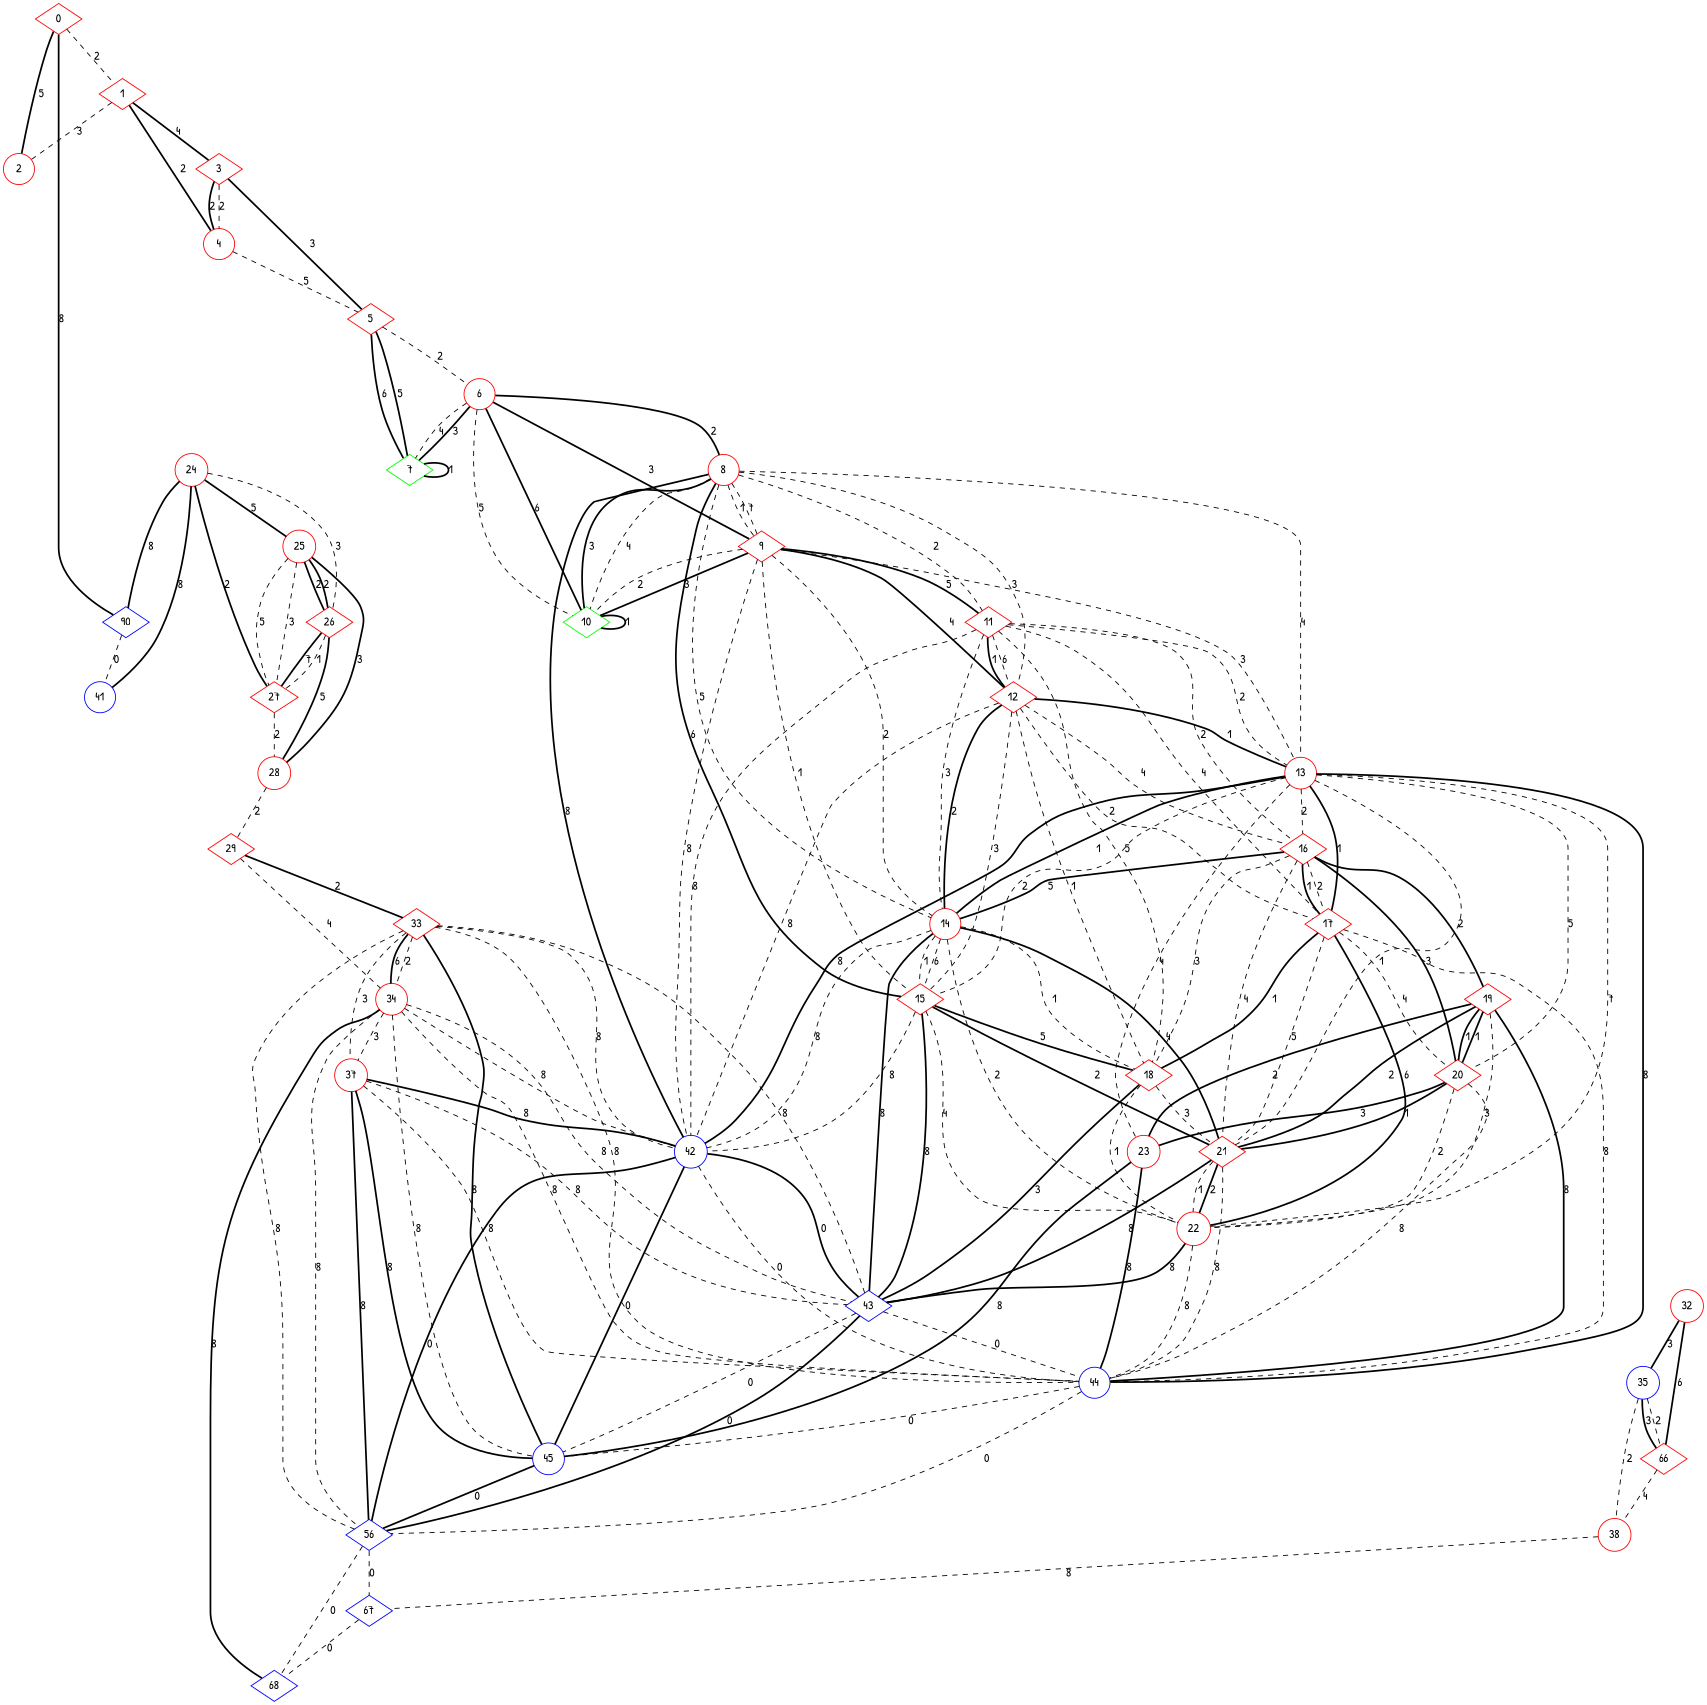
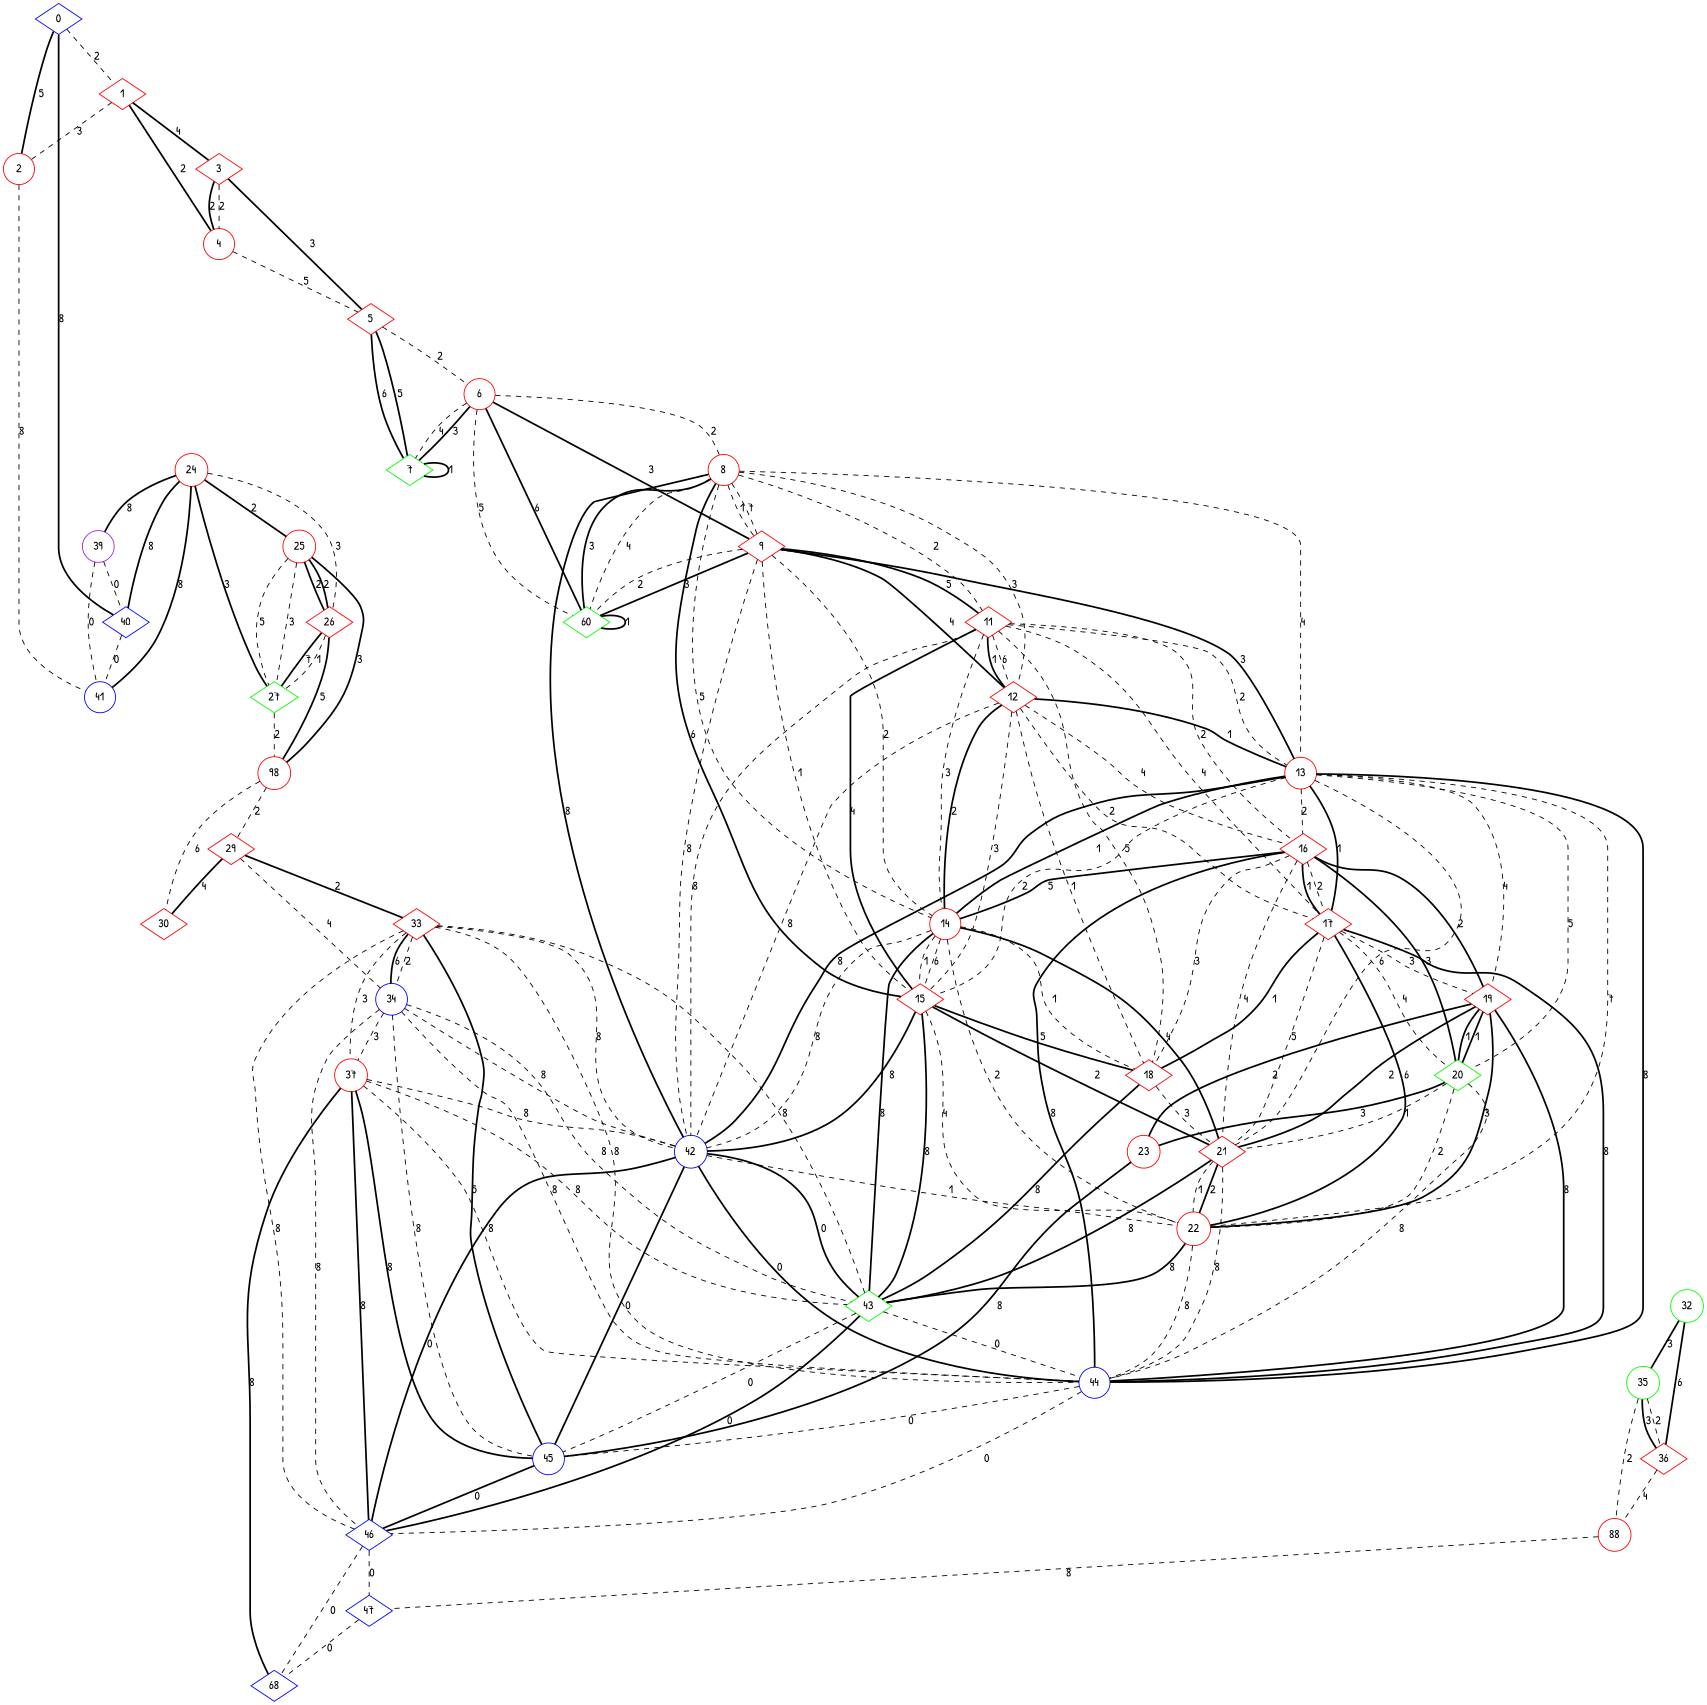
node "0": color red -> blue
edge "6" -- "8": style bold -> dashed
edge "2" -- "41": added, label "8"
edge "24" -- "25": label "5" -> "2"
node "39": added
edge "24" -- "27": label "2" -> "3"
edge "9" -- "13": style dashed -> bold
node "90": label "90" -> "40"
node "10": label "10" -> "60"
node "27": color red -> green
edge "11" -- "15": added, label "4"
node "28": label "28" -> "98"
node "30": added
edge "13" -- "23": now "13" -- "19"
edge "13" -- "21": label "1" -> "6"
edge "17" -- "19": added, label "3"
node "34": color red -> blue
node "20": color red -> green
edge "15" -- "42": style dashed -> bold
edge "37" -- "42": style bold -> dashed
edge "20" -- "21": style bold -> dashed
edge "18" -- "22": now "42" -- "22"
edge "33" -- "45": label "8" -> "5"
edge "18" -- "43": label "3" -> "8"
edge "19" -- "22": style dashed -> bold
edge "23" -- "44": now "16" -- "44"
edge "17" -- "44": style dashed -> bold
node "43": color blue -> green
node "32": color red -> green
edge "34" -- "68": now "37" -- "68"
edge "42" -- "44": style dashed -> bold
node "35": color blue -> green
node "66": label "66" -> "36"
node "56": label "56" -> "46"
node "38": label "38" -> "88"
node "67": label "67" -> "47"
